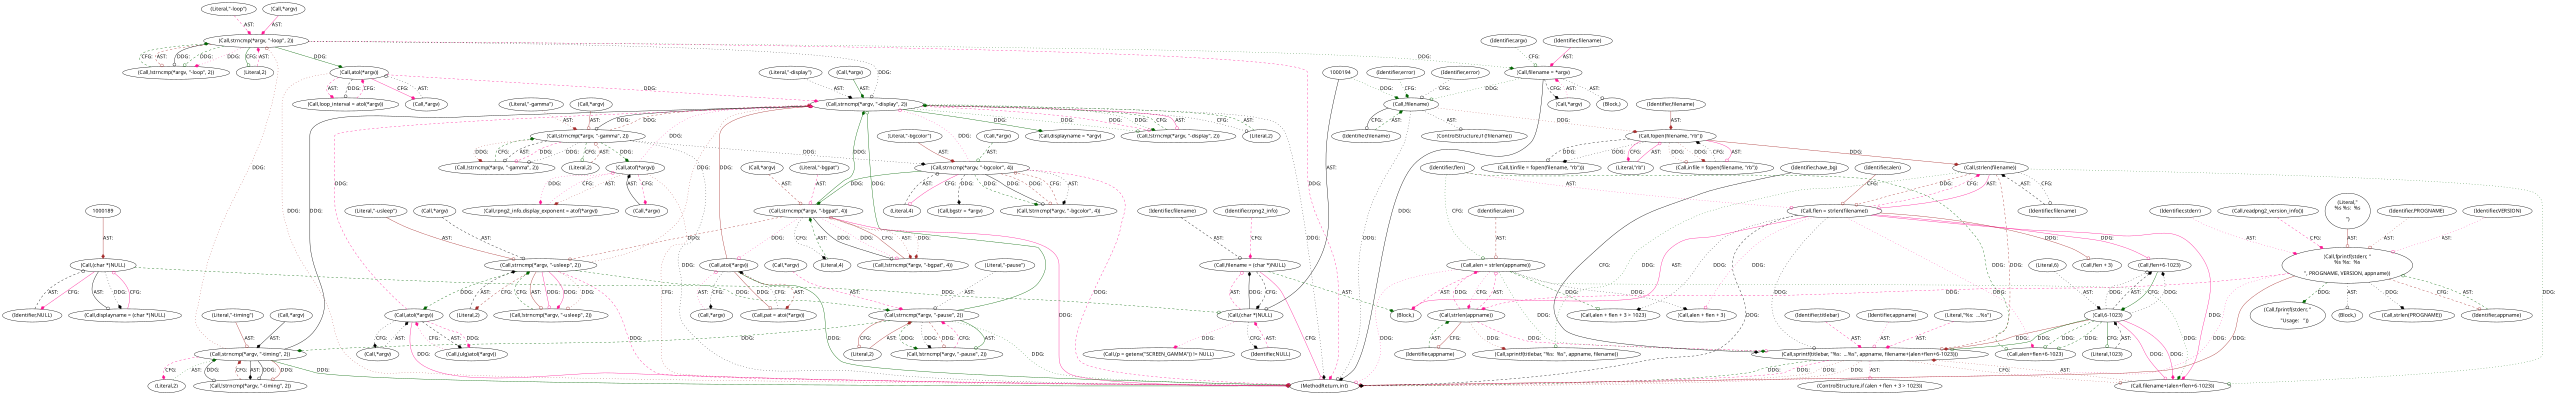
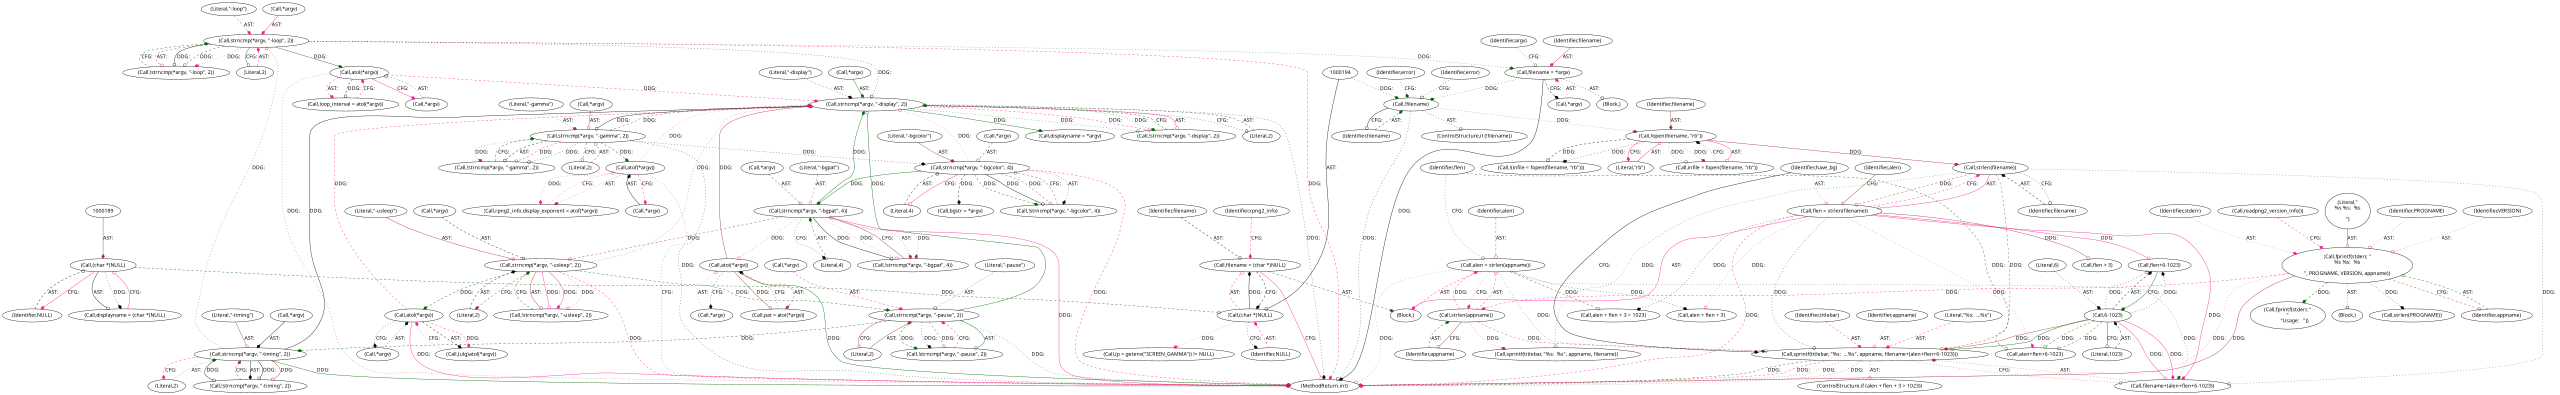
edge "(Call,filename = *argv)" -> "(Call,!filename)": arrowhead odot -> diamond
edge "(Identifier,flen)" -> "(Call,flen = strlen(filename))": now "(Identifier,have_bg)" -> "(Call,flen = strlen(filename))"
edge "(Call,flen = strlen(filename))" -> "(MethodReturn,int)": color black -> deeppink
